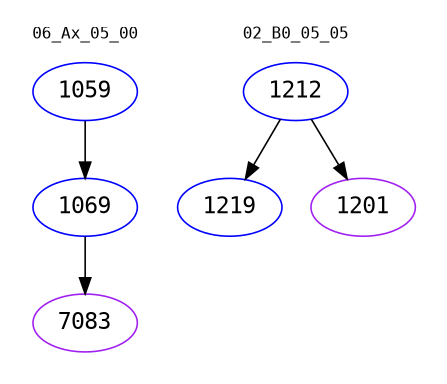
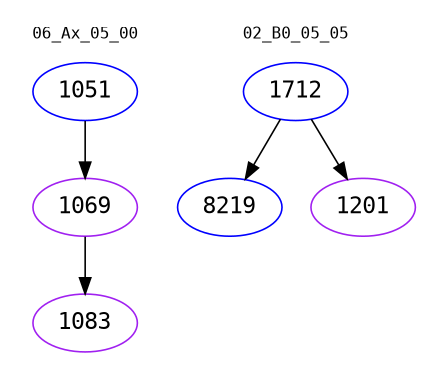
node "1059": label "1059" -> "1051"
node "1212": label "1212" -> "1712"
node "1069": color blue -> purple
node "1219": label "1219" -> "8219"
node "7083": label "7083" -> "1083"
